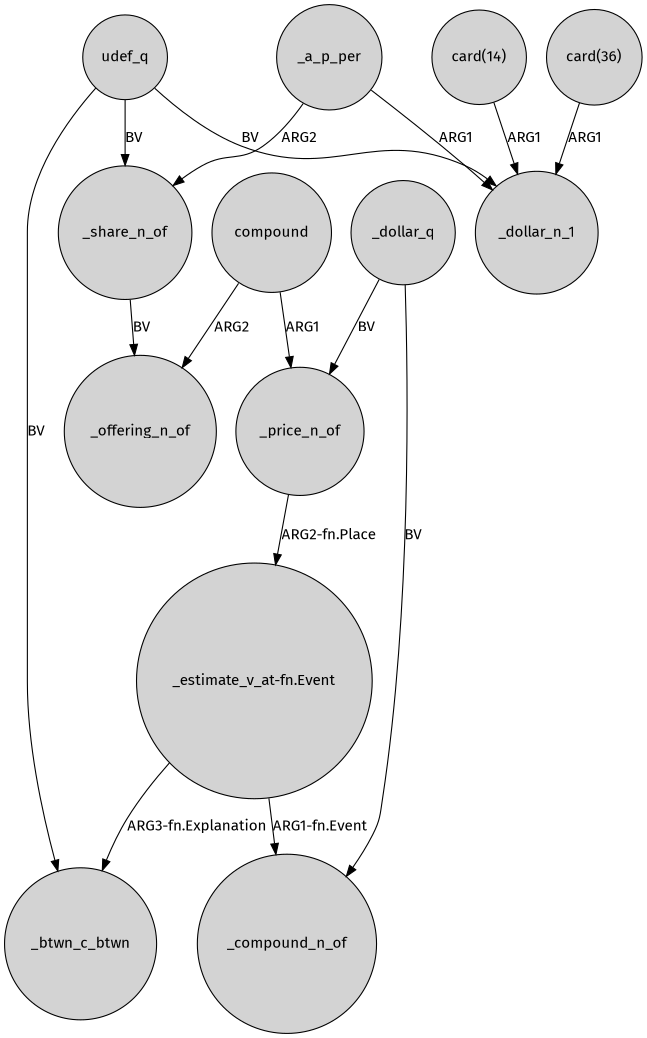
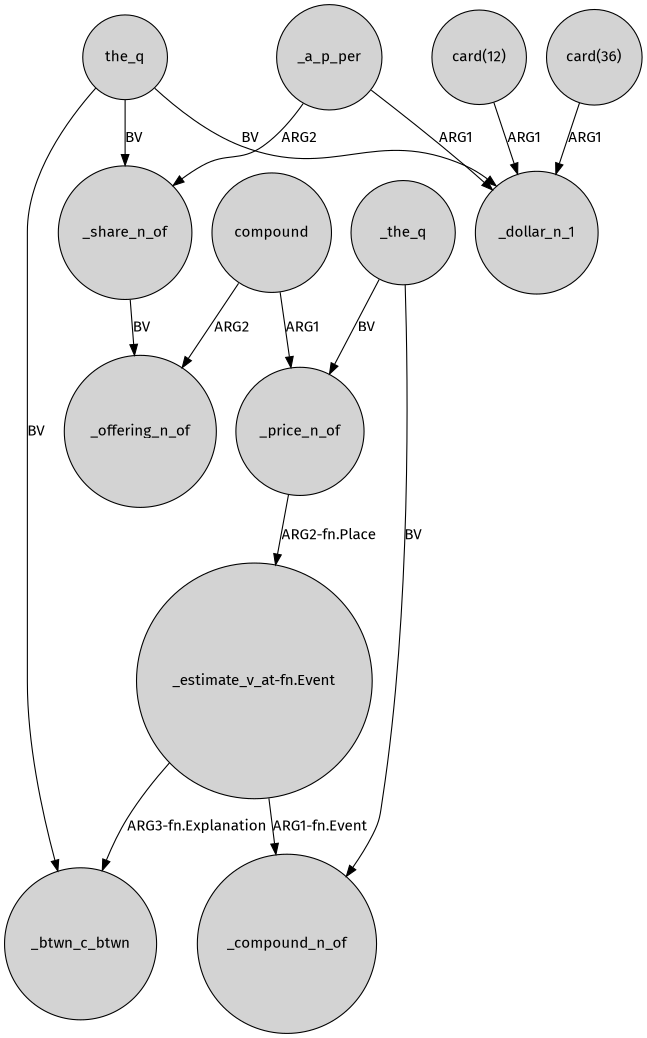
node "udef_q": label "udef_q" -> "the_q"
node "card(14)": label "card(14)" -> "card(12)"
node "_dollar_q": label "_dollar_q" -> "_the_q"
